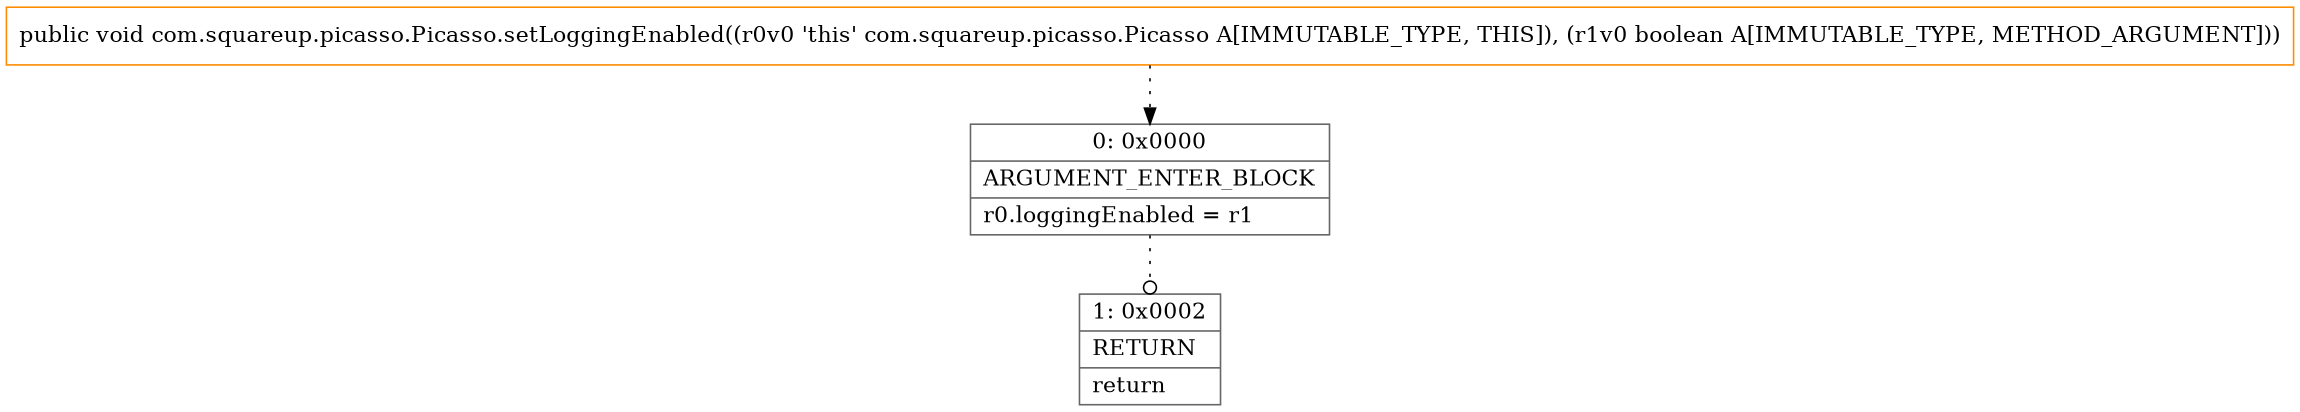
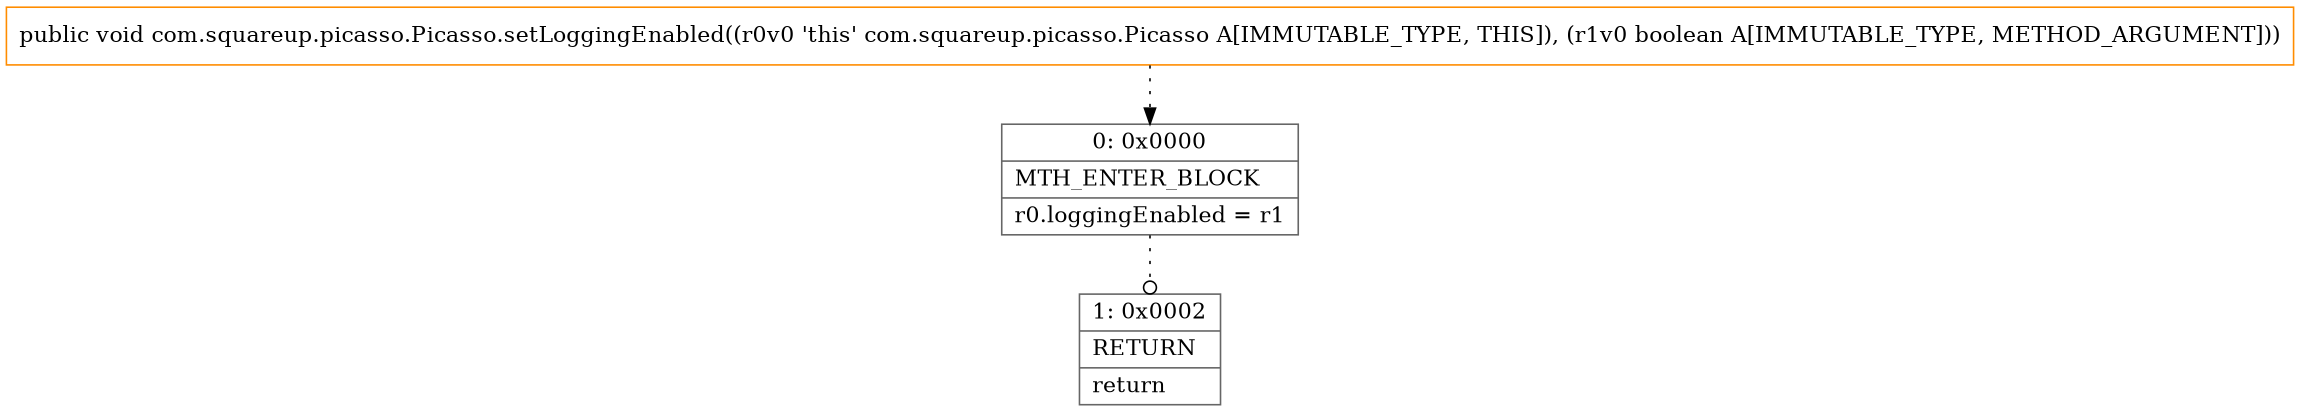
node "0: 0x0000": text "ARGUMENT_ENTER_BLOCK" -> "MTH_ENTER_BLOCK"
